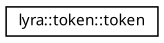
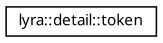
node "lyra::token::token": label "lyra::token::token" -> "lyra::detail::token"
